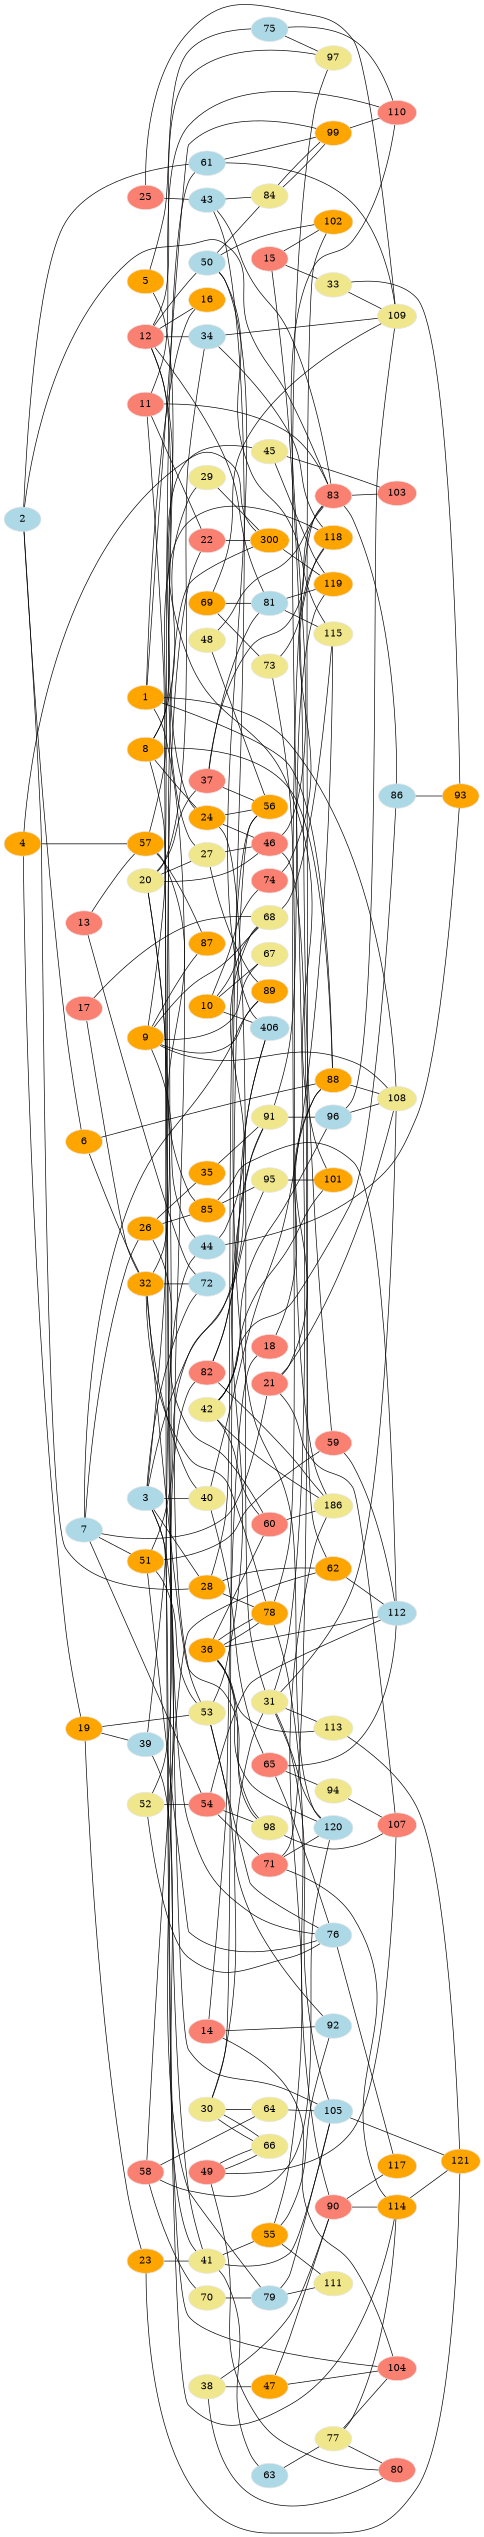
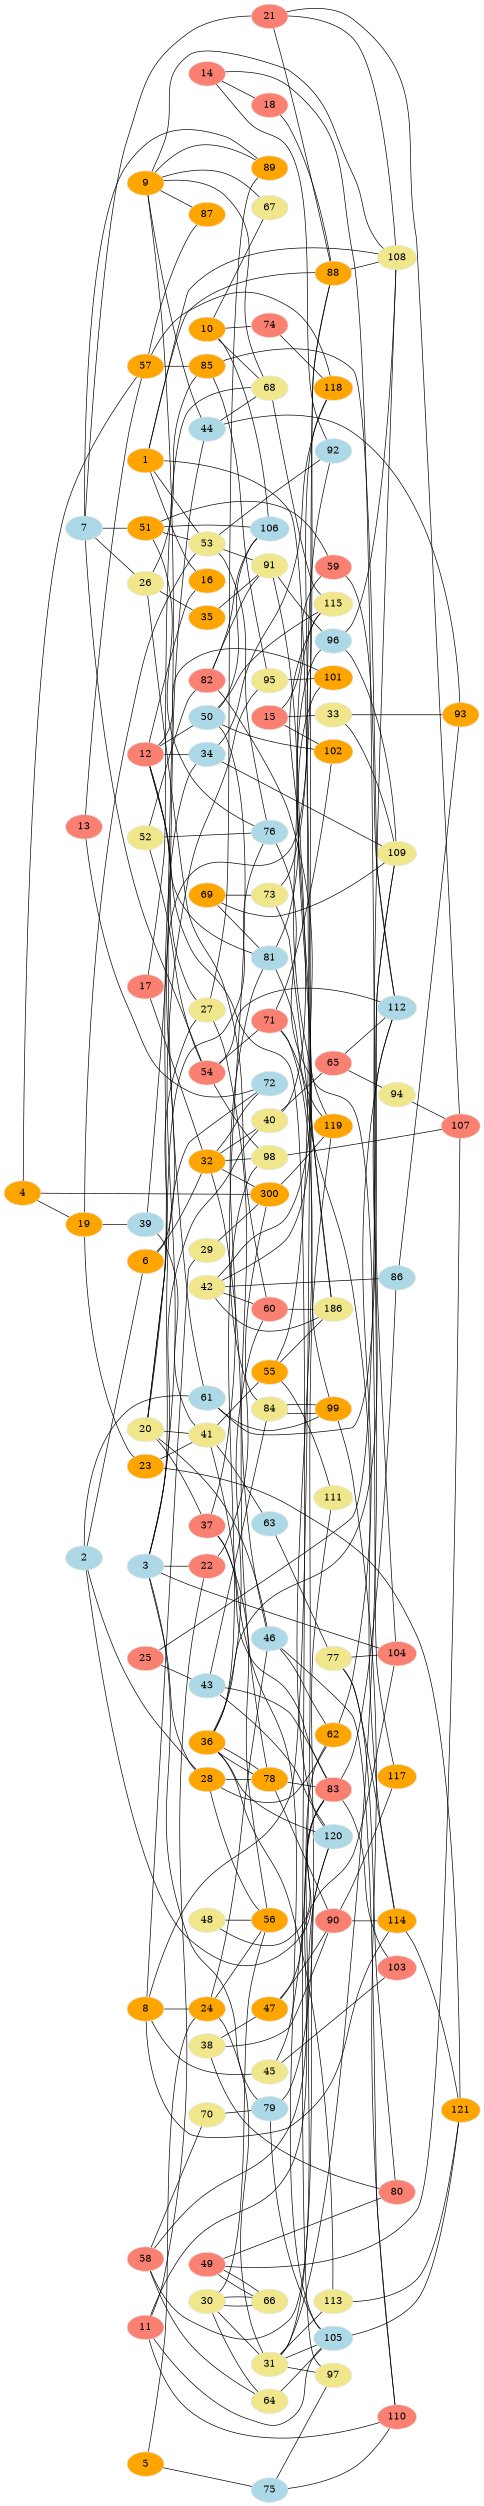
node "46": fillcolor salmon -> lightblue
node "406": label "406" -> "106"
node "26": fillcolor orange -> khaki
edge "65" -- "76": removed
